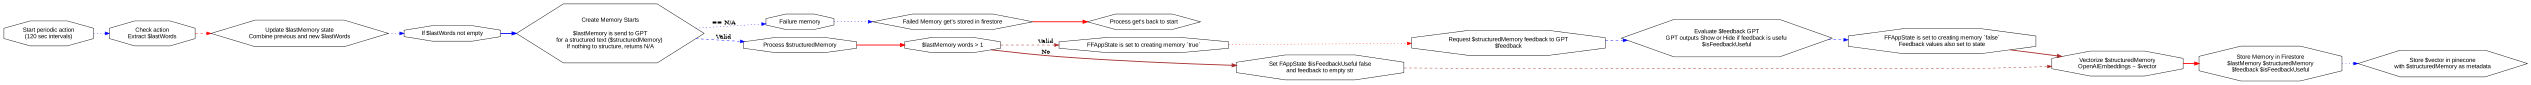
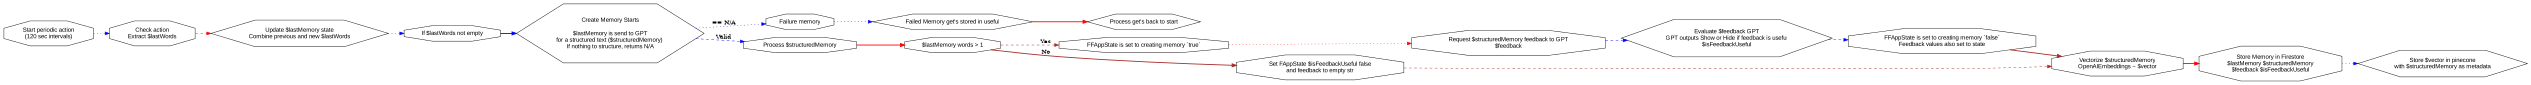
node "Failed Memory get's stored in firestore": label "Failed Memory get's stored in firestore" -> "Failed Memory get's stored in useful"
edge "$lastMemory words > 1" -> "FFAppState is set to creating memory `true`": label "Valid" -> "Yes"
